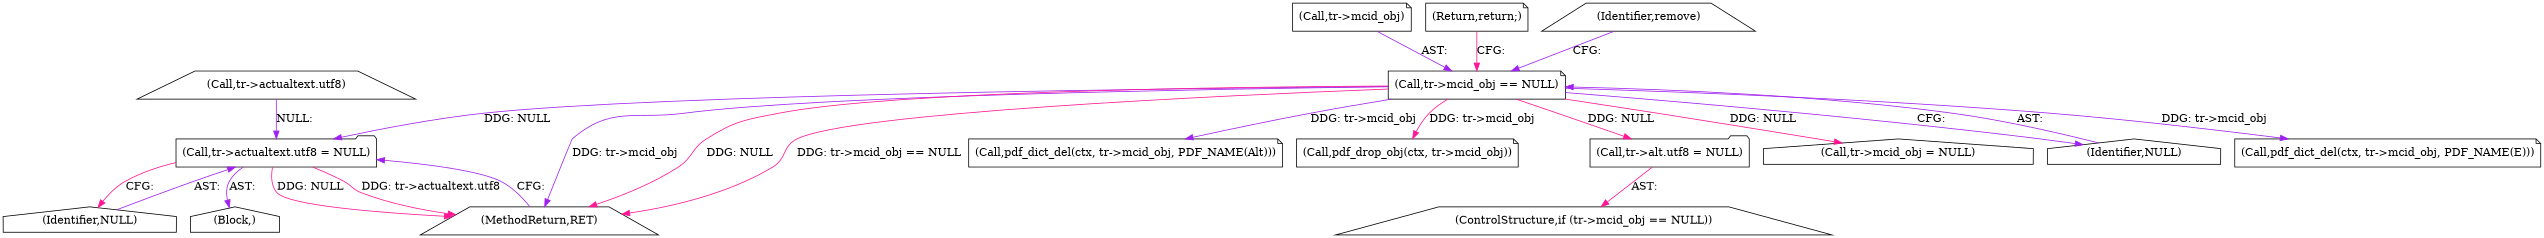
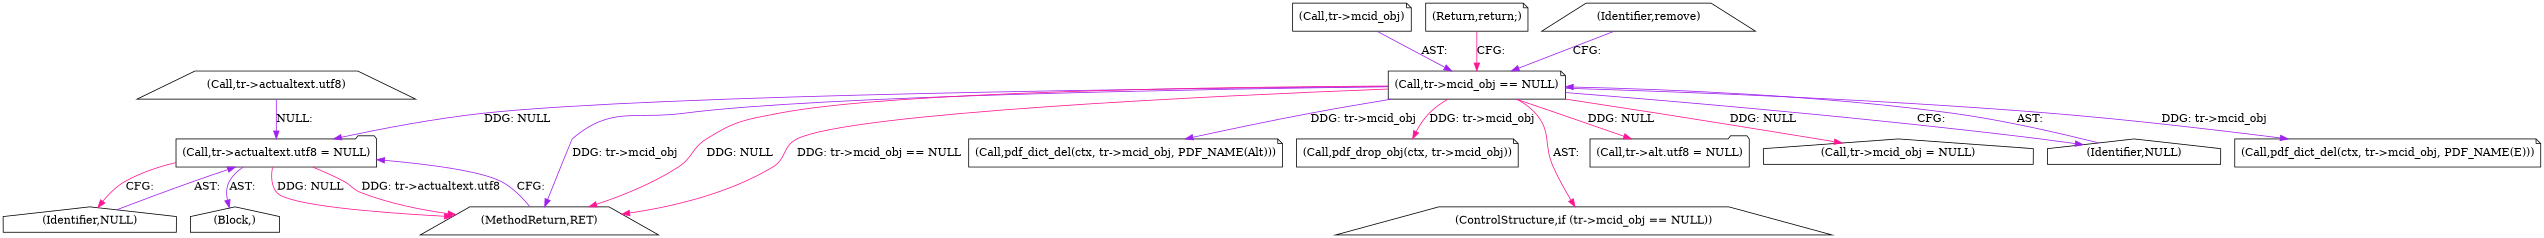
edge "(Call,tr->alt.utf8 = NULL)" -> "(ControlStructure,if (tr->mcid_obj == NULL))": now "(Call,tr->mcid_obj == NULL)" -> "(ControlStructure,if (tr->mcid_obj == NULL))"
